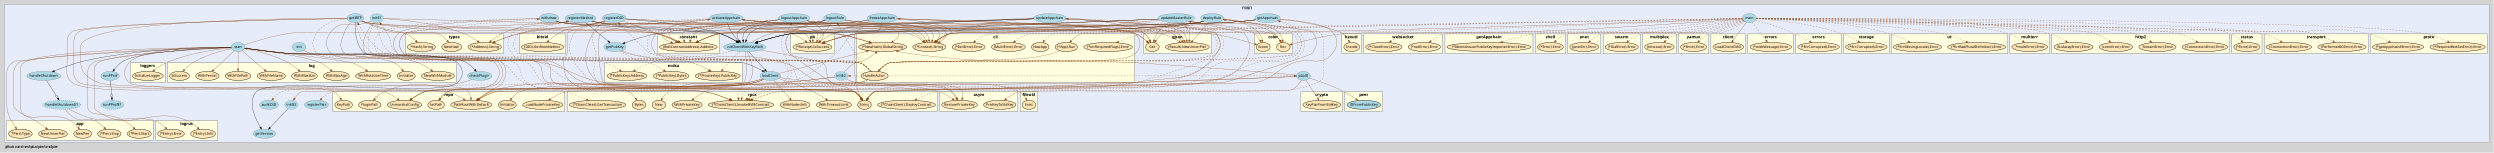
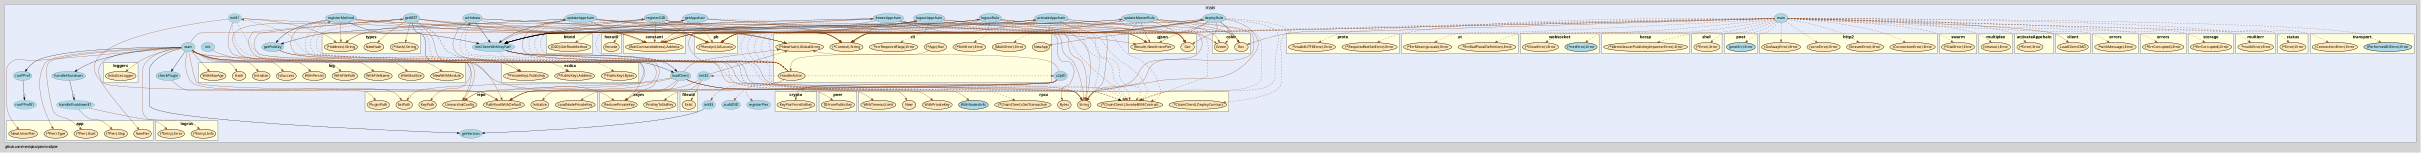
edge "(*Receipt).IsSuccess" -> "activateAppchain": reversed
edge "main" -> "NewApp": style dashed -> solid
edge "main" -> "(*App).Run": removed
cluster "getAppchain": label "getAppchain" -> "bccsp"
cluster "yamux": label "yamux" -> "activateAppchain"
node "(*netError).Error": fillcolor moccasin -> lightblue
node "(pnetErr).Error": fillcolor moccasin -> lightblue
node "(PerformedIOError).Error": fillcolor moccasin -> lightblue
node "(*getAppchain8Error).Error": label "(*getAppchain8Error).Error" -> "(*invalidUTF8Error).Error"
edge "getPubKey" -> "(*PrivateKey).PublicKey": style dashed -> solid
edge "getIBTP" -> "(*ChainClient).InvokeBVMContract": color saddlebrown -> black
node "WithRotationTime": label "WithRotationTime" -> "Hash"
edge "checkPlugin" -> "PluginPath": arrowhead normalnoneodot -> normal
edge "HandleAction" -> "init$3": style solid -> dashed
edge "loadClient" -> "SetPath": arrowhead normal -> normalnoneodot
node "WithNodesInfo": fillcolor moccasin -> lightblue
node "IDFromPublicKey": fillcolor lightblue -> moccasin
